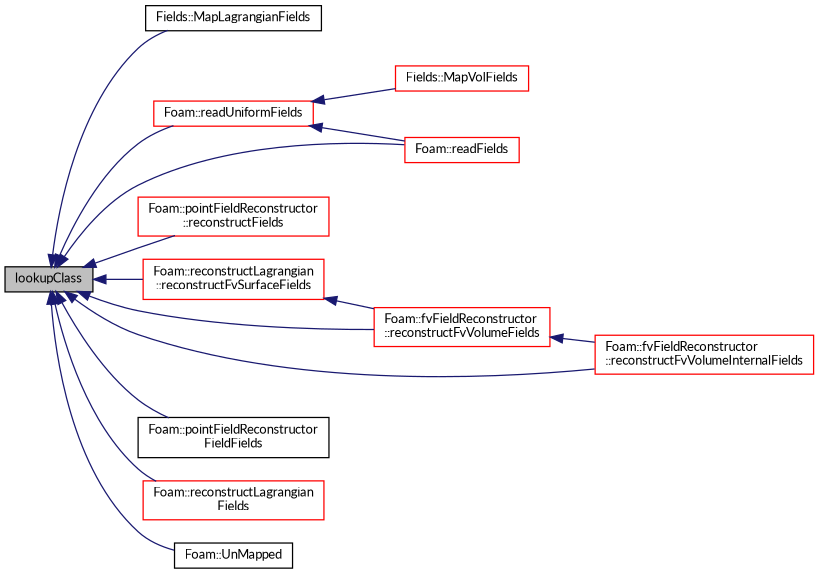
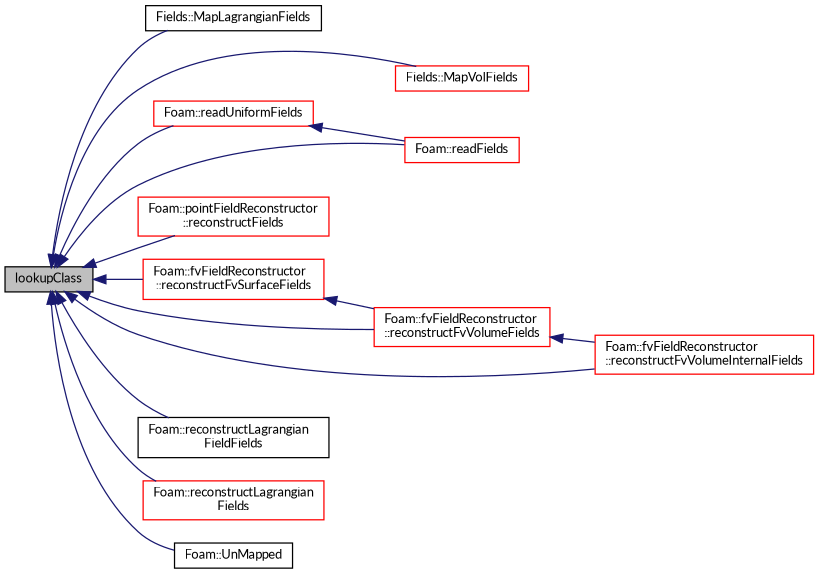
edge "Fields::MapVolFields" -> "Foam::readUniformFields": now "Fields::MapVolFields" -> "lookupClass"
node "Foam::reconstructLagrangian ::reconstructFvSurfaceFields": label "Foam::reconstructLagrangian ::reconstructFvSurfaceFields" -> "Foam::fvFieldReconstructor ::reconstructFvSurfaceFields"
node "Foam::pointFieldReconstructor FieldFields": label "Foam::pointFieldReconstructor FieldFields" -> "Foam::reconstructLagrangian FieldFields"
